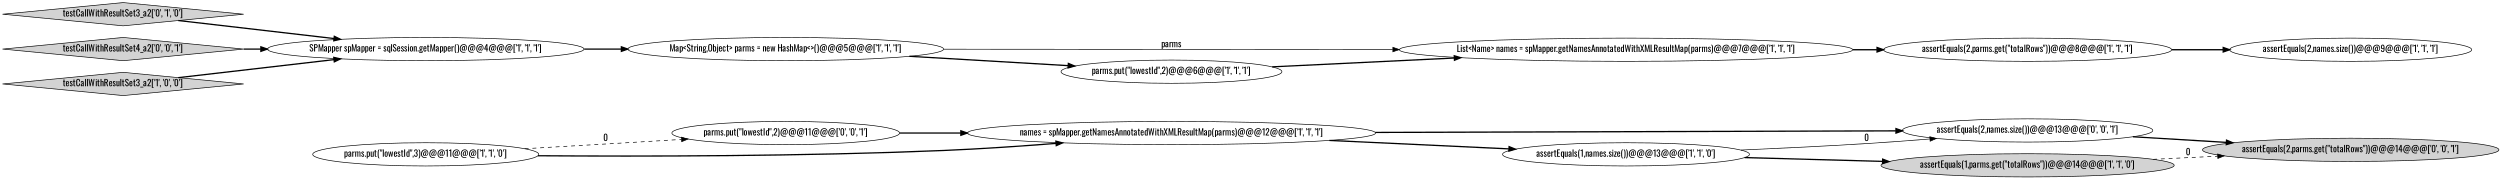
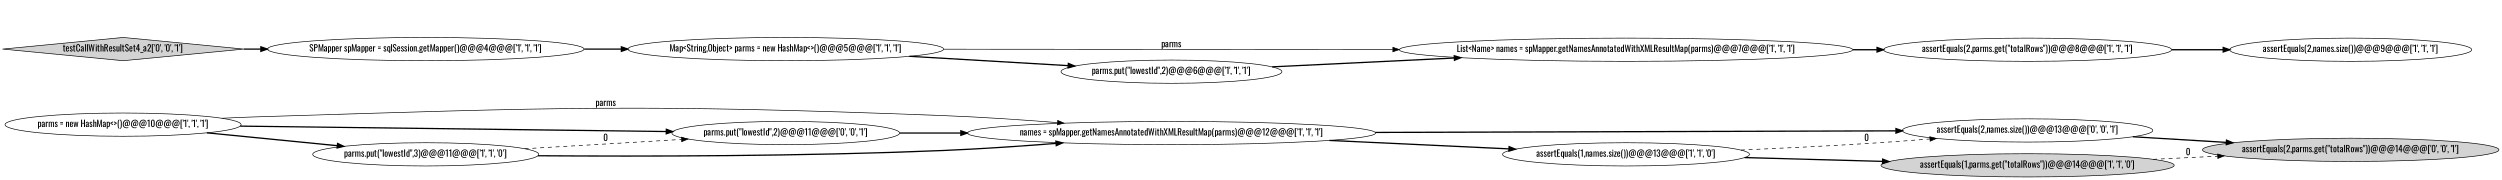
node "testCallWithResultSet3_a2['0', '1', '0']": removed
node "testCallWithResultSet3_a2['1', '0', '0']": removed
node "parms = new HashMap<>()@@@10@@@['1', '1', '1']": added
edge "assertEquals(1,names.size())@@@13@@@['1', '1', '0']" -> "assertEquals(2,names.size())@@@13@@@['0', '0', '1']": style solid -> dashed
